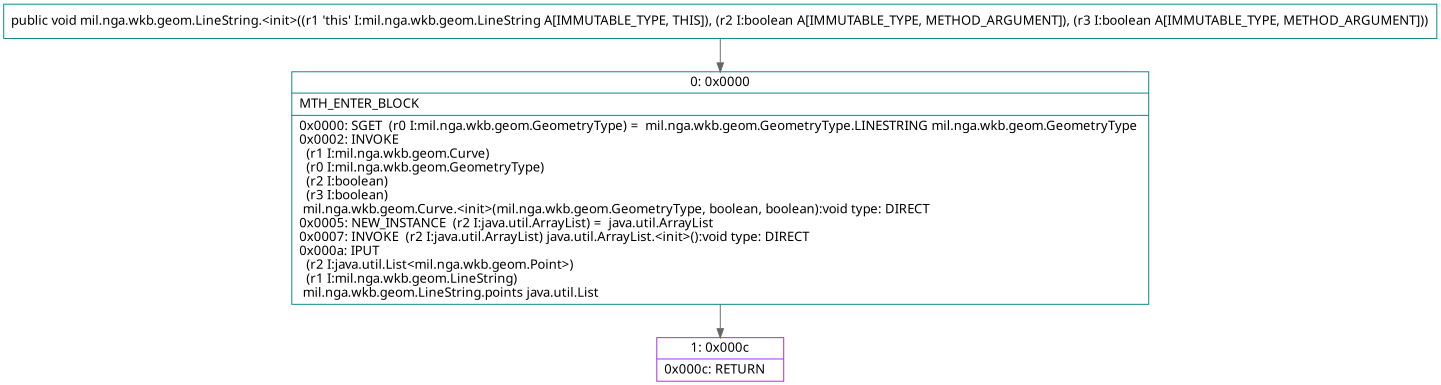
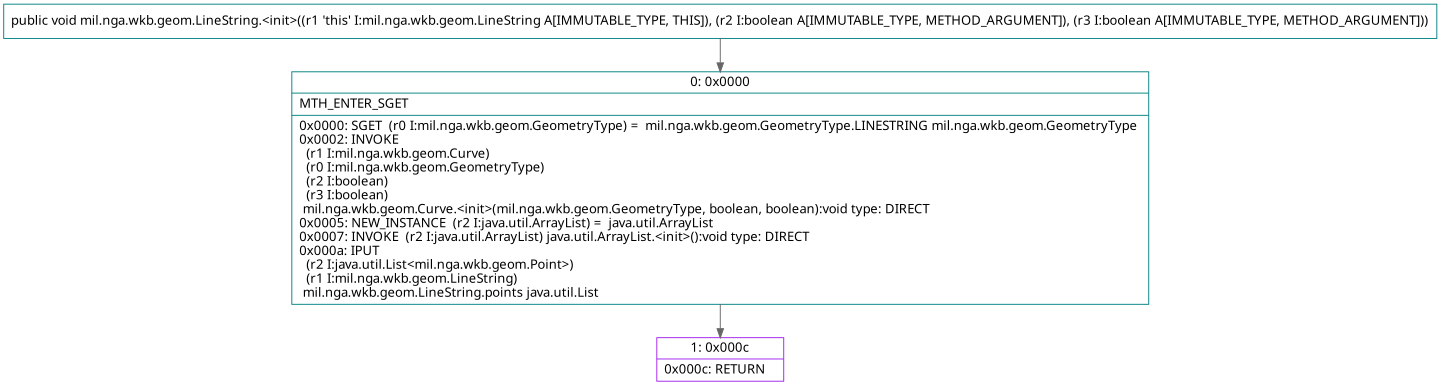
node "0: 0x0000": text "MTH_ENTER_BLOCK" -> "MTH_ENTER_SGET"
